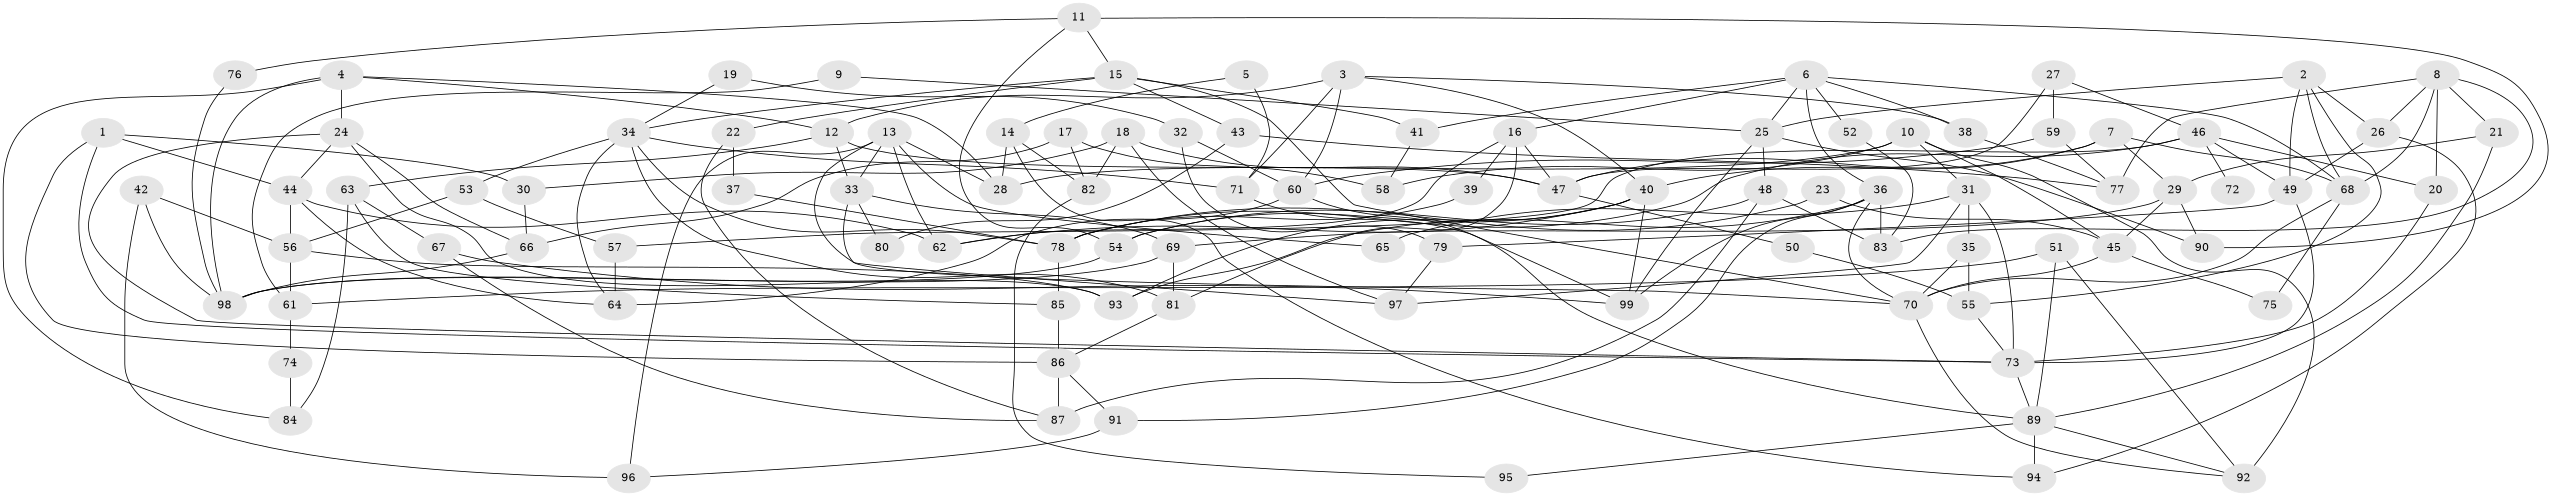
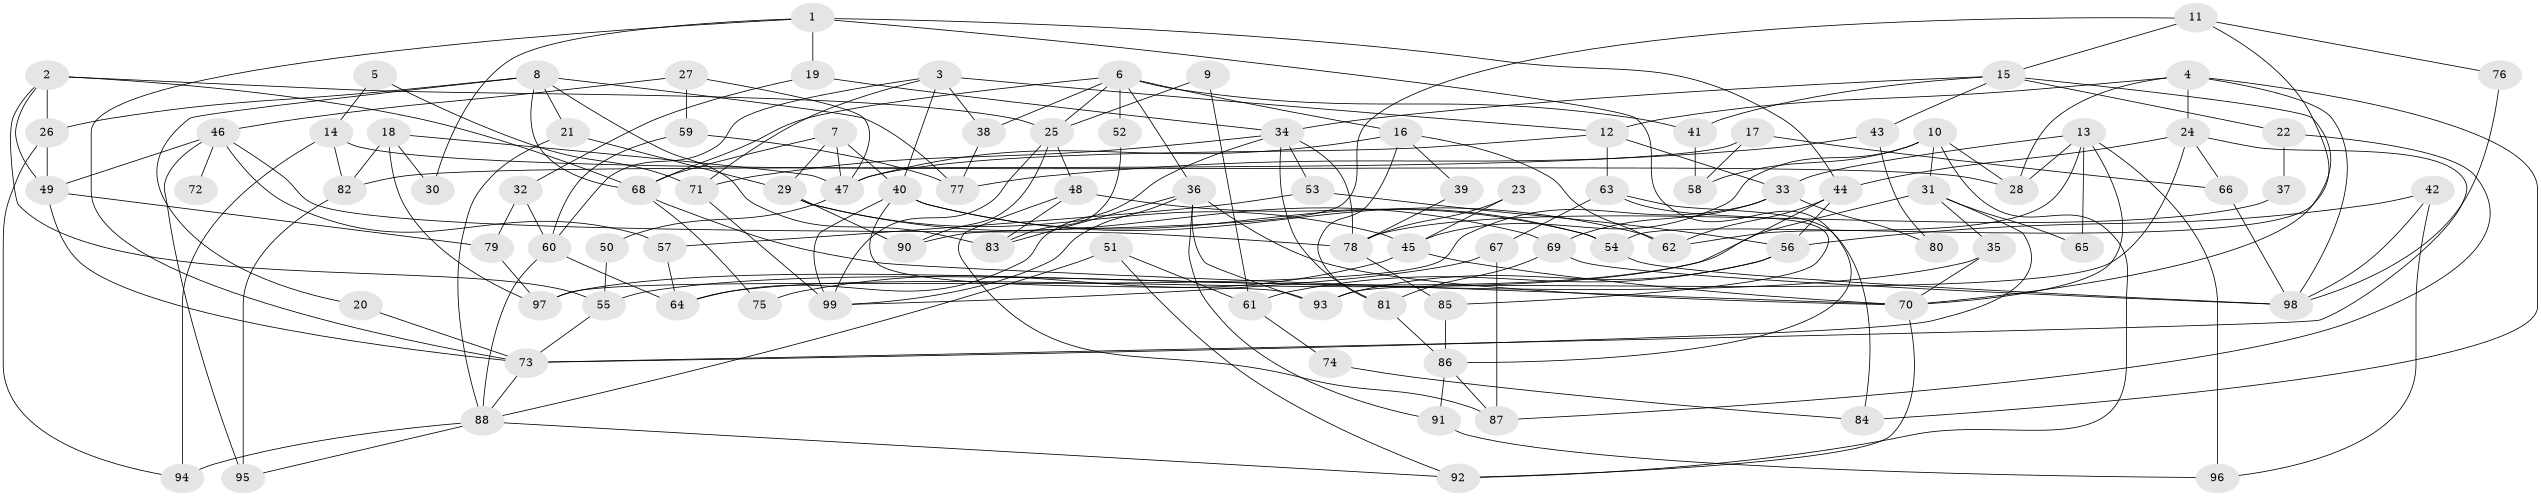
edge "1" -- "19": added
edge "46" -- "20": now "46" -- "95"
edge "30" -- "66": removed
node "89": label "89" -> "88"
